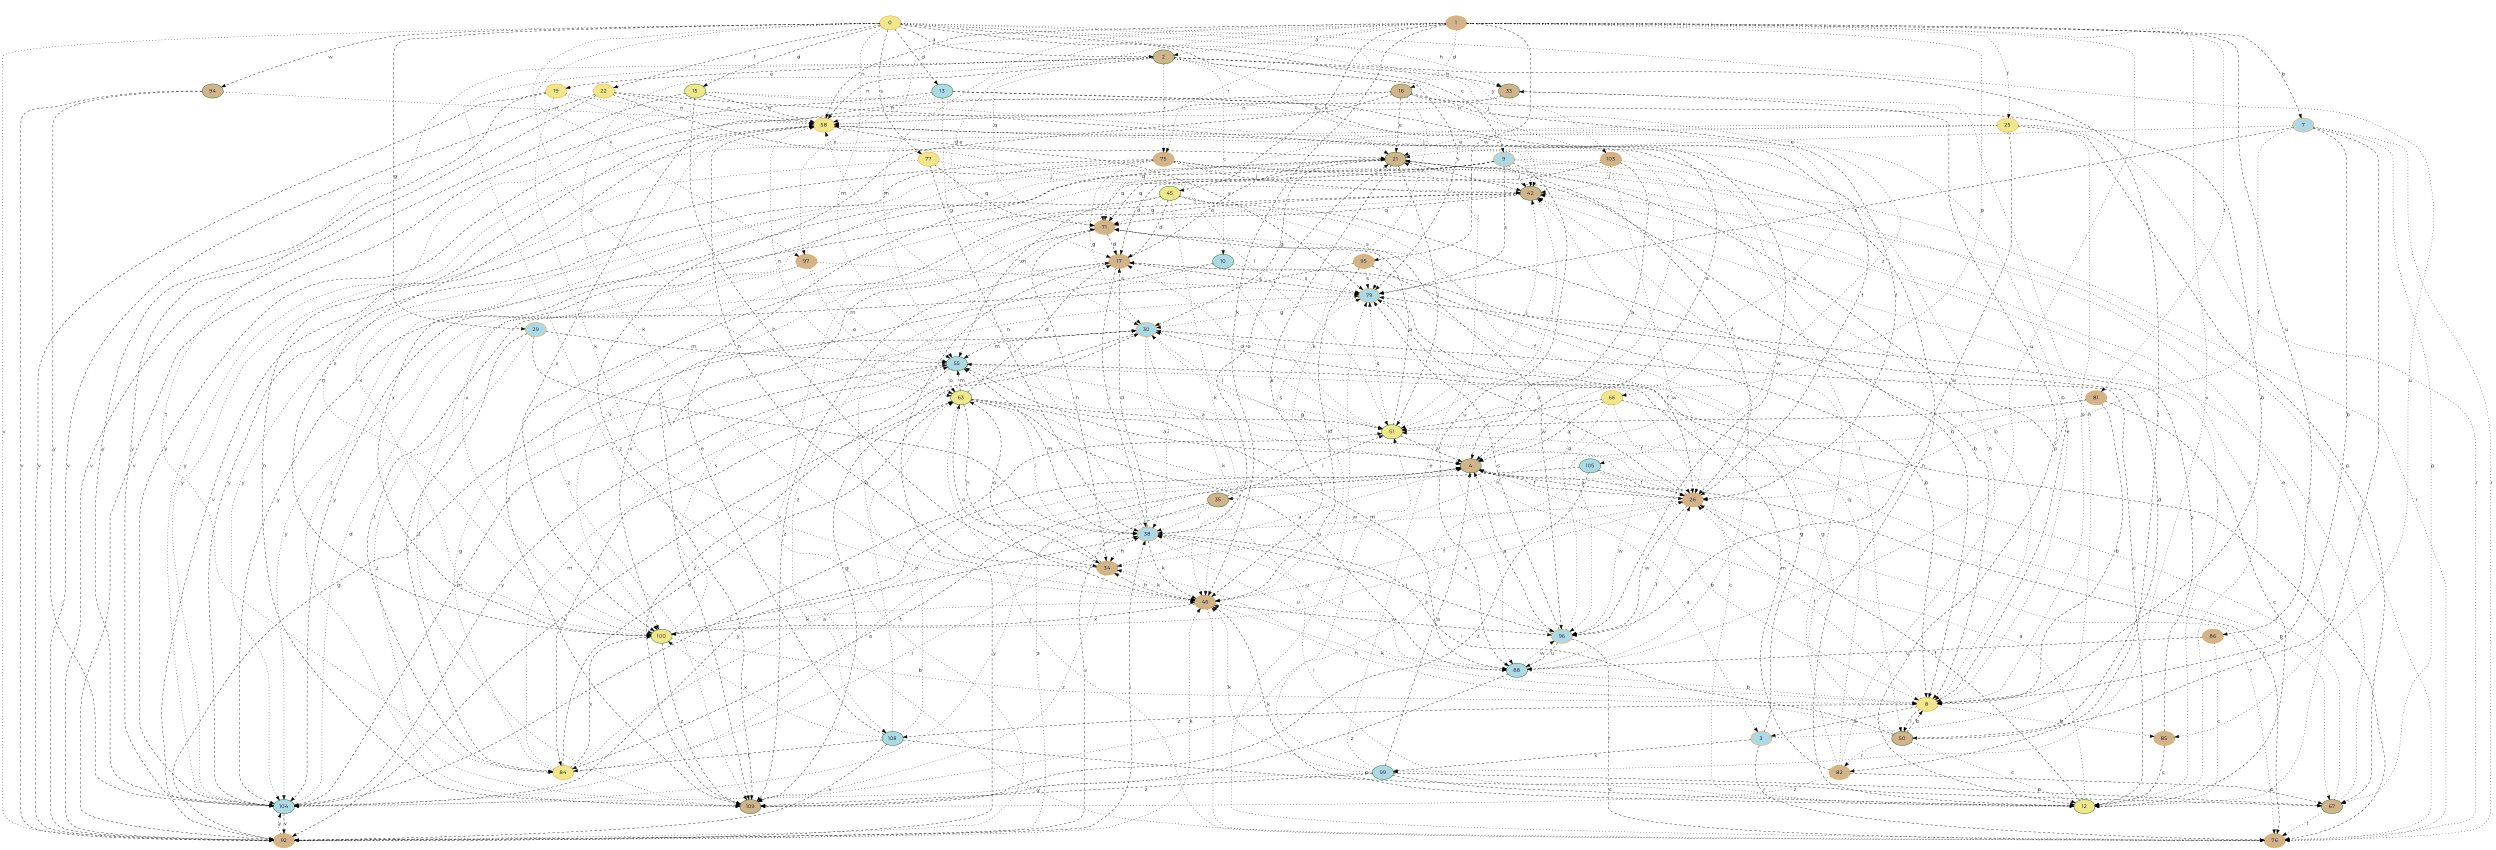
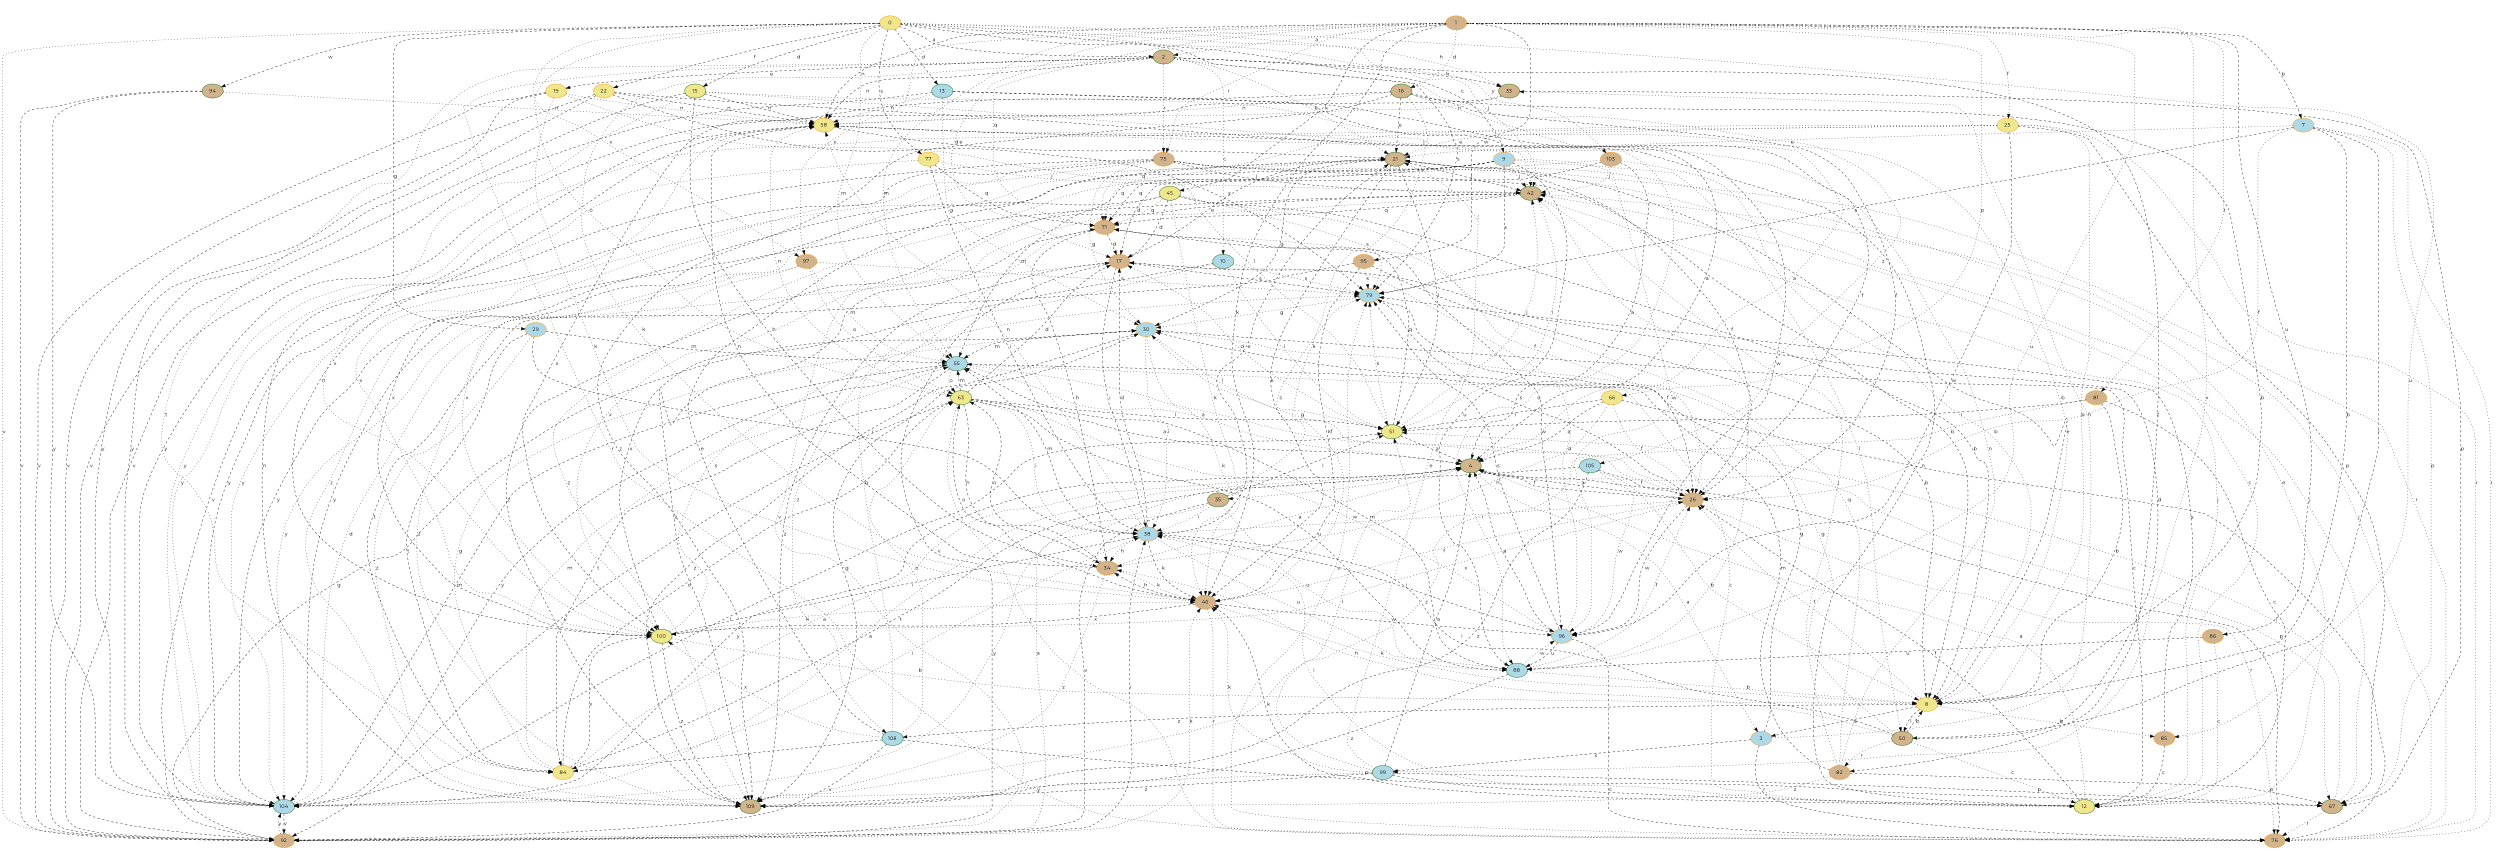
edge "33" -> "12": now "33" -> "67"
